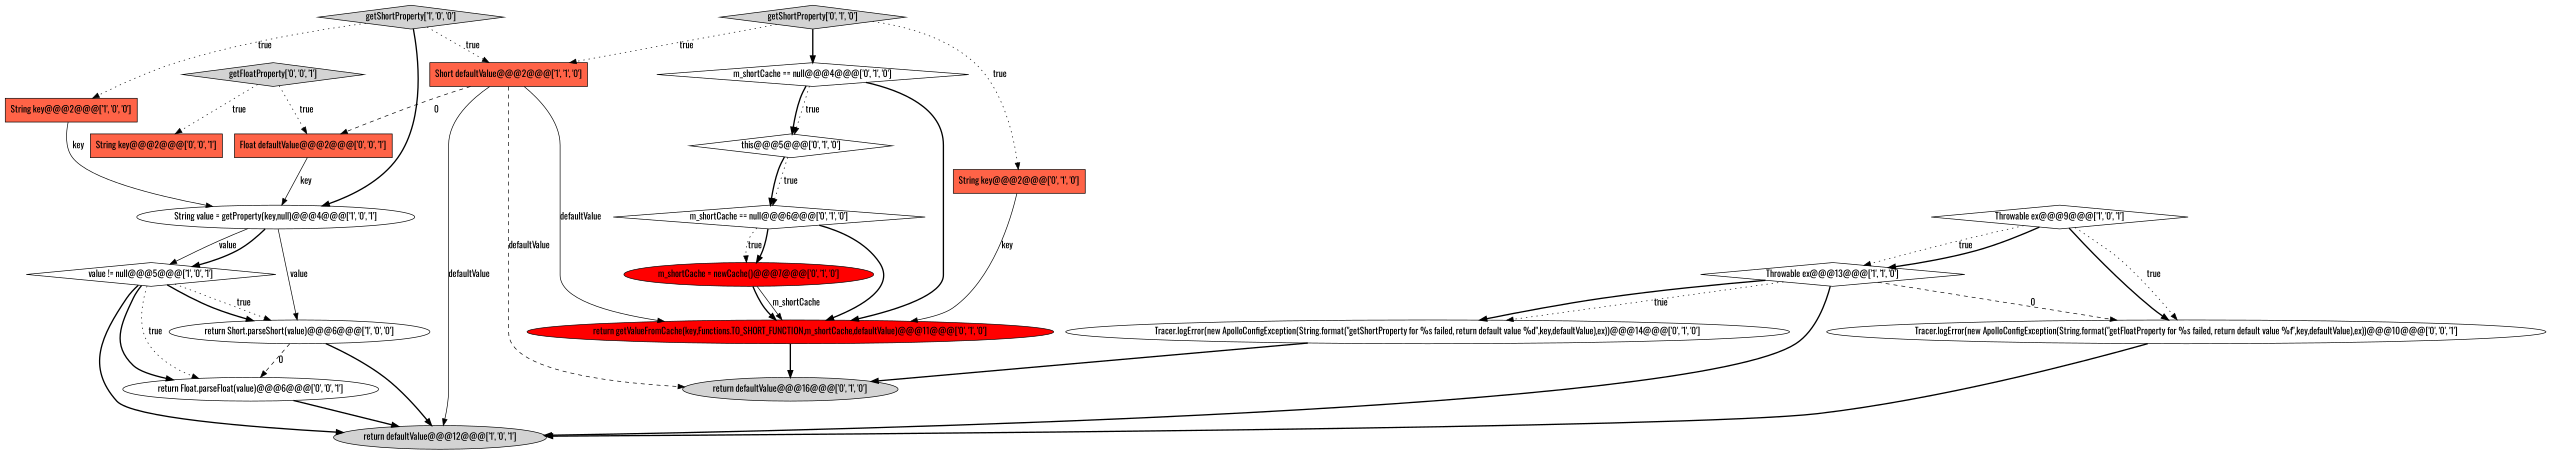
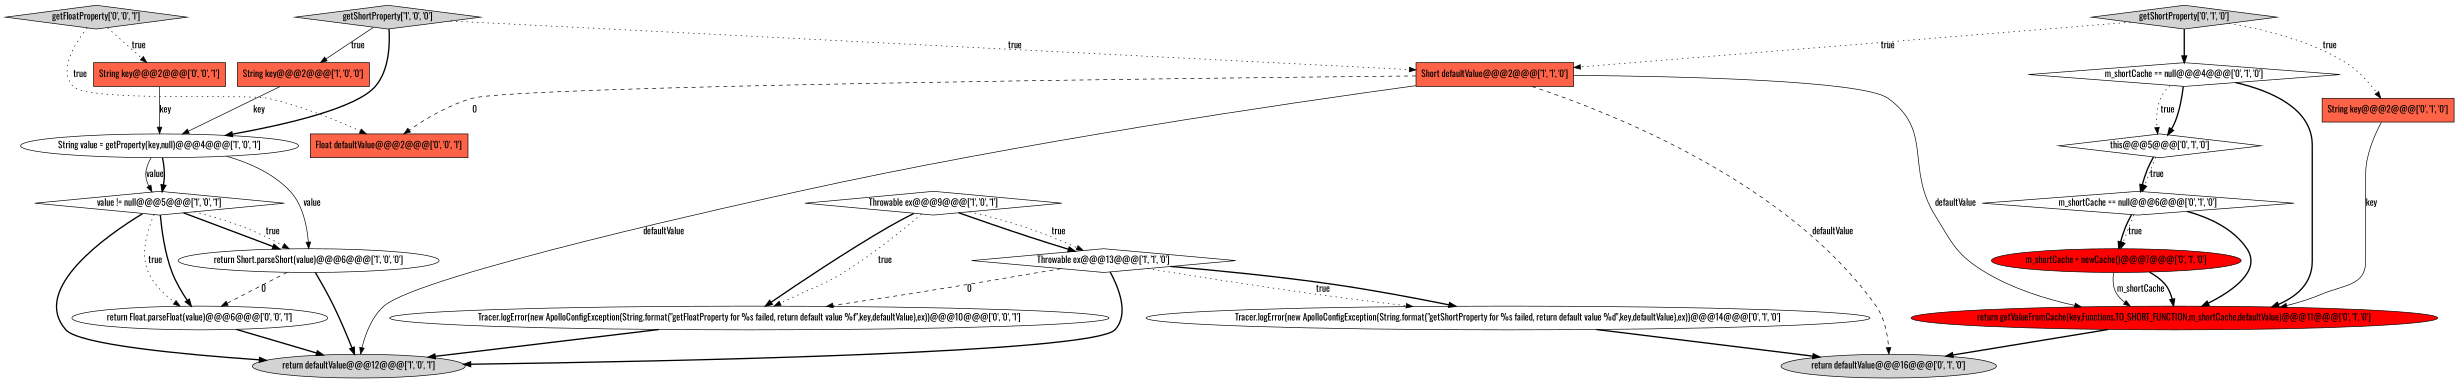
edge "getShortProperty['1', '0', '0']" -> "String key@@@2@@@['1', '0', '0']": style dotted -> solid
edge "Float defaultValue@@@2@@@['0', '0', '1']" -> "String value = getProperty(key,null)@@@4@@@['1', '0', '1']": now "String key@@@2@@@['0', '0', '1']" -> "String value = getProperty(key,null)@@@4@@@['1', '0', '1']"
